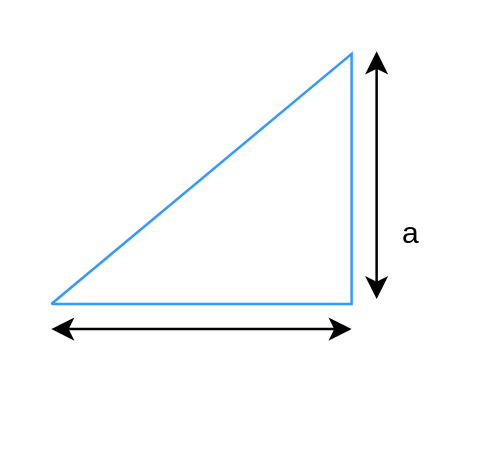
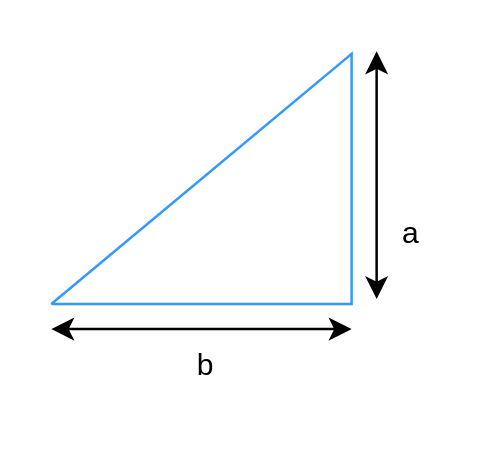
node "b": added
